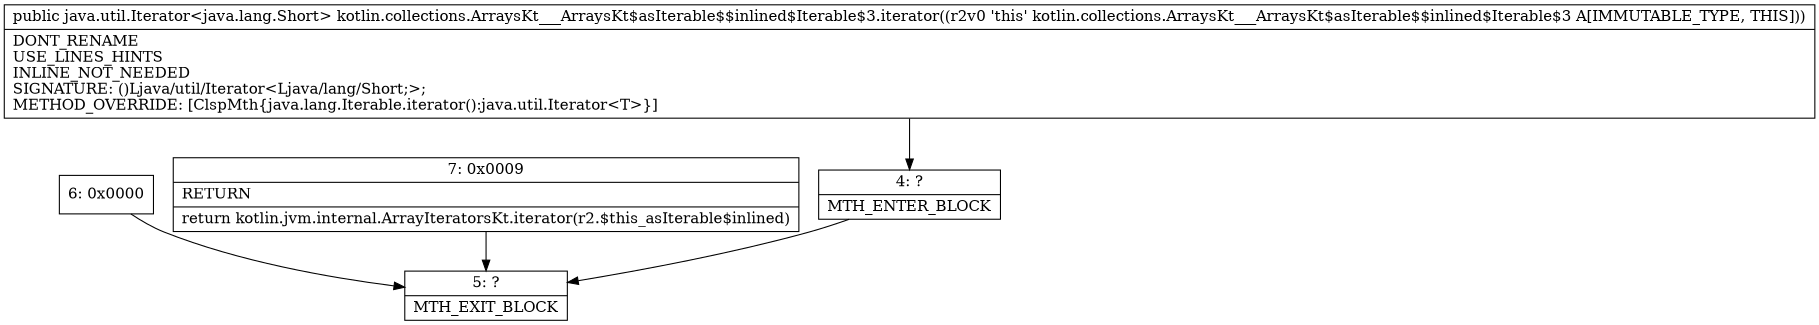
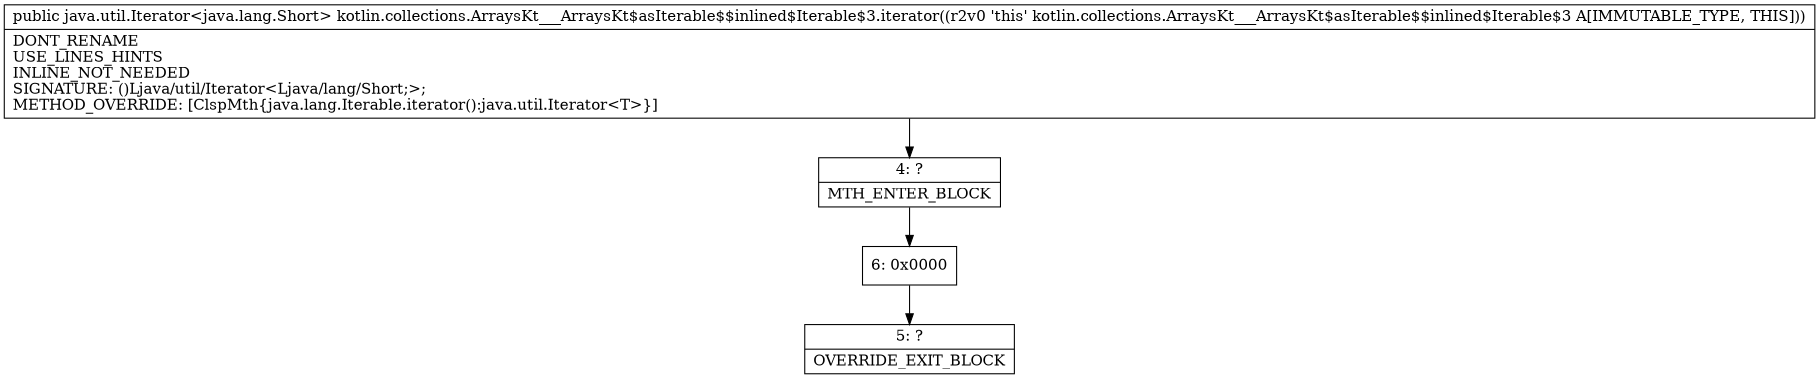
node "7: 0x0009": removed
edge "4: ?" -> "5: ?": now "4: ?" -> "6: 0x0000"
node "5: ?": text "MTH_EXIT_BLOCK" -> "OVERRIDE_EXIT_BLOCK"
